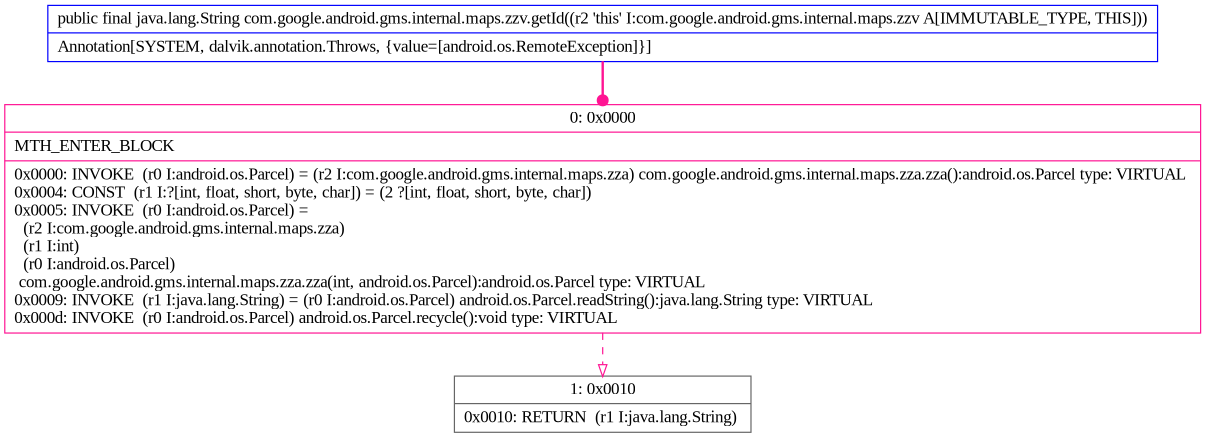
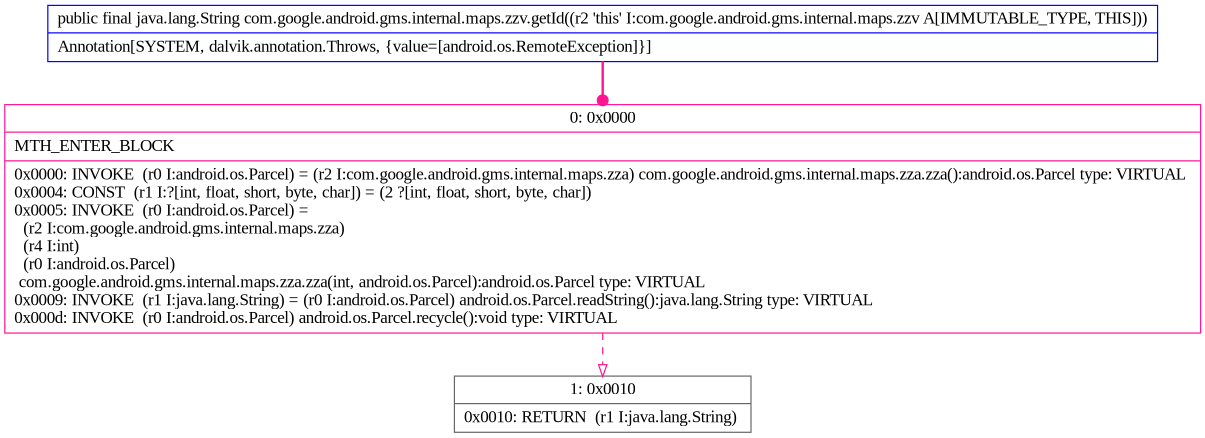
node "0: 0x0000": text "(r1 I:int)" -> "(r4 I:int)"
